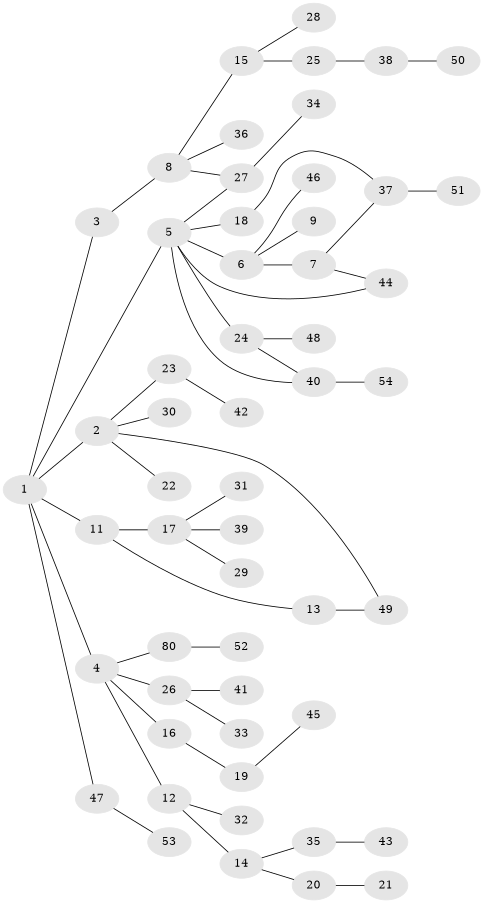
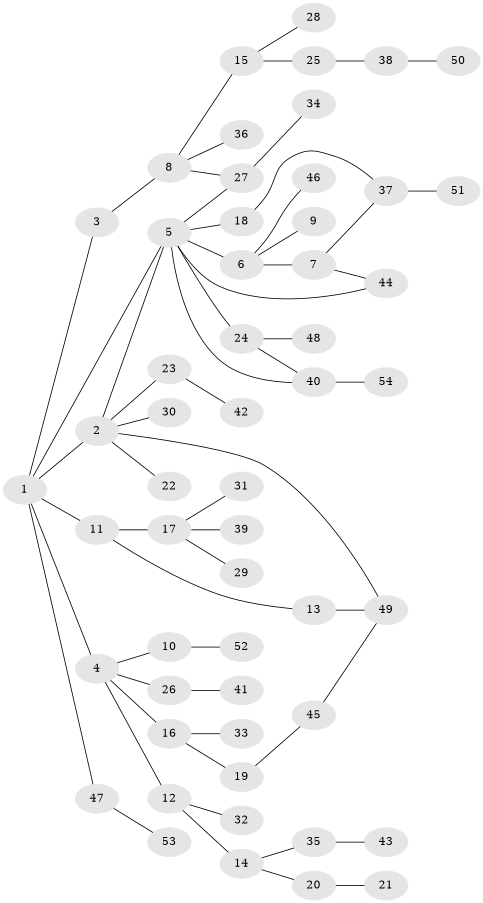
edge "5" -- "2": added
node "80": label "80" -> "10"
edge "49" -- "45": added
edge "26" -- "33": now "16" -- "33"
